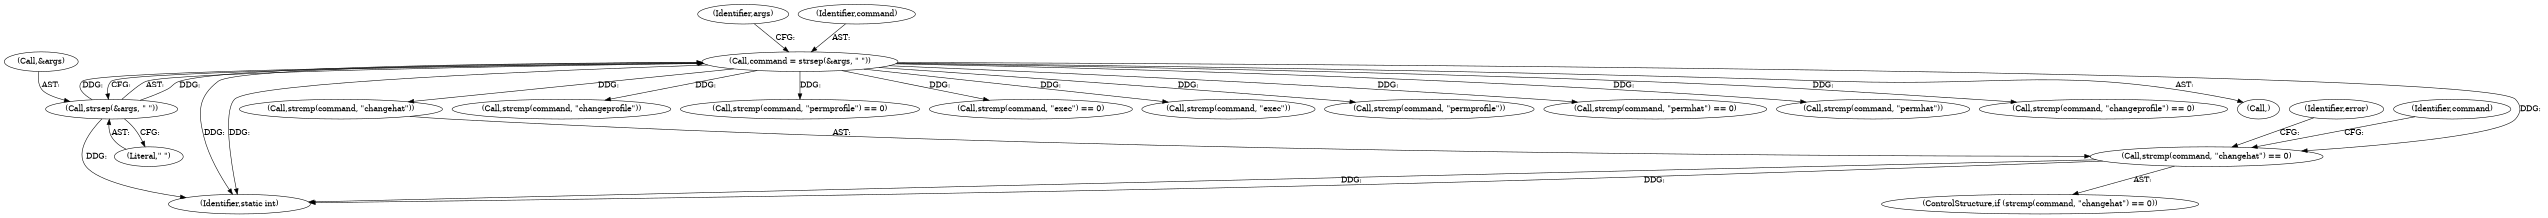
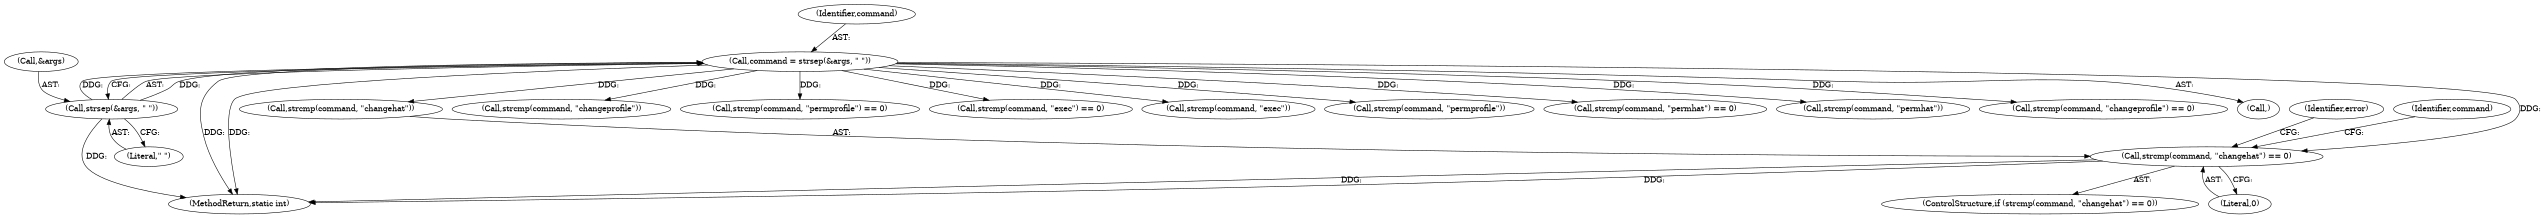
node "(Identifier,args)": removed
node "(Identifier,static int)": label "(Identifier,static int)" -> "(MethodReturn,static int)"
node "(Literal,0)": added
